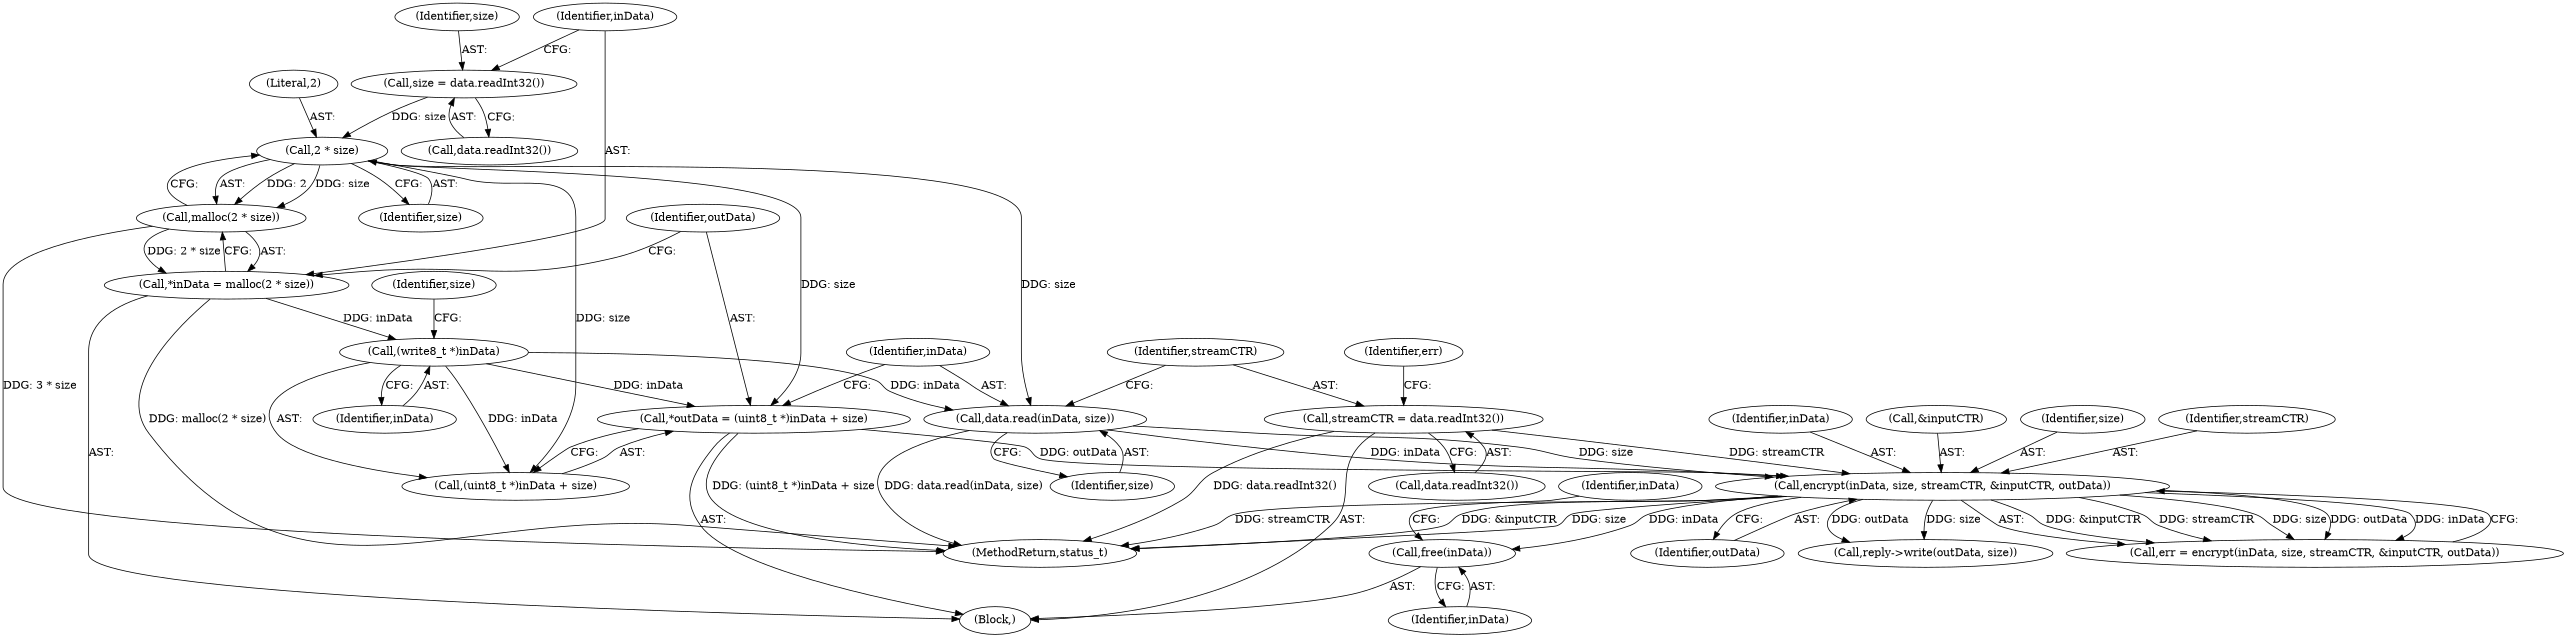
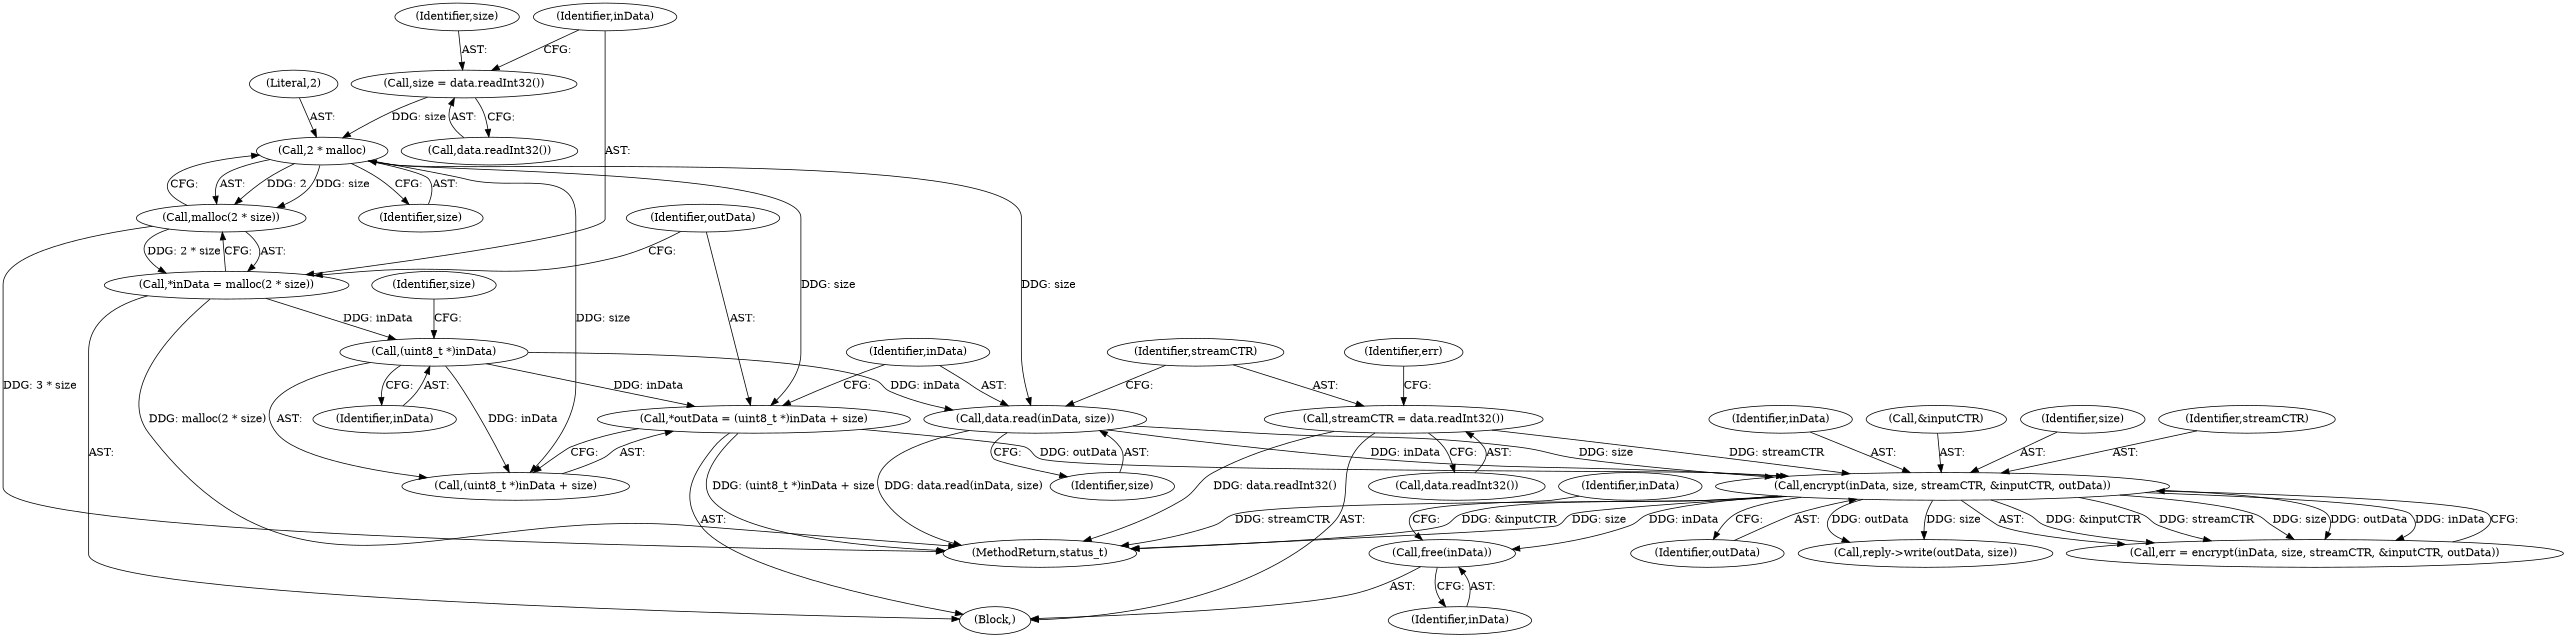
node "(Call,2 * size)": label "(Call,2 * size)" -> "(Call,2 * malloc)"
node "(Call,(write8_t *)inData)": label "(Call,(write8_t *)inData)" -> "(Call,(uint8_t *)inData)"
